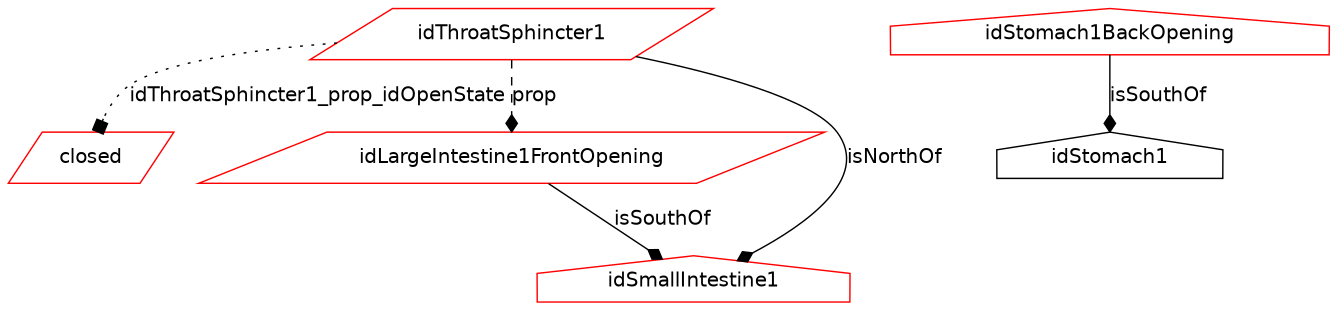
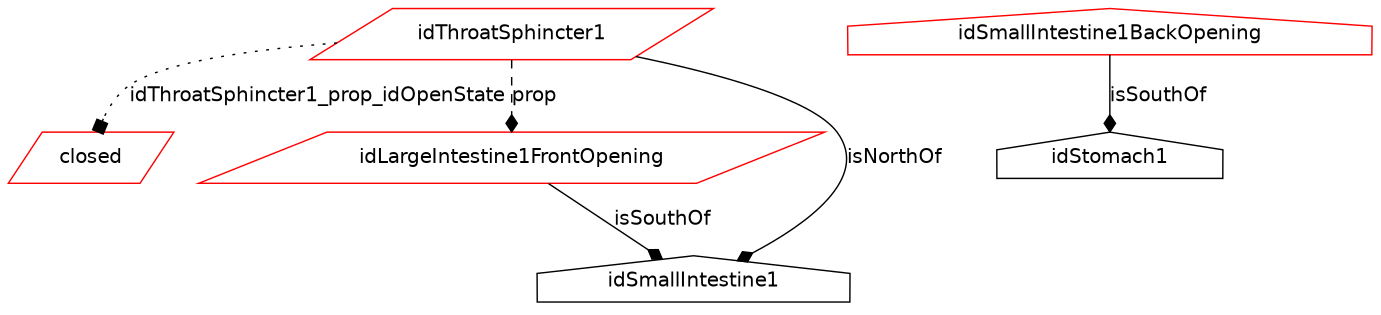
node "idStomach1BackOpening": label "idStomach1BackOpening" -> "idSmallIntestine1BackOpening"
node "idSmallIntestine1": color red -> black
